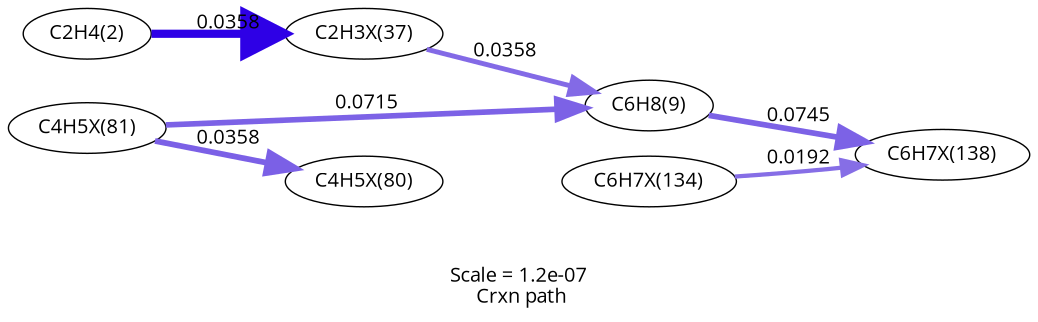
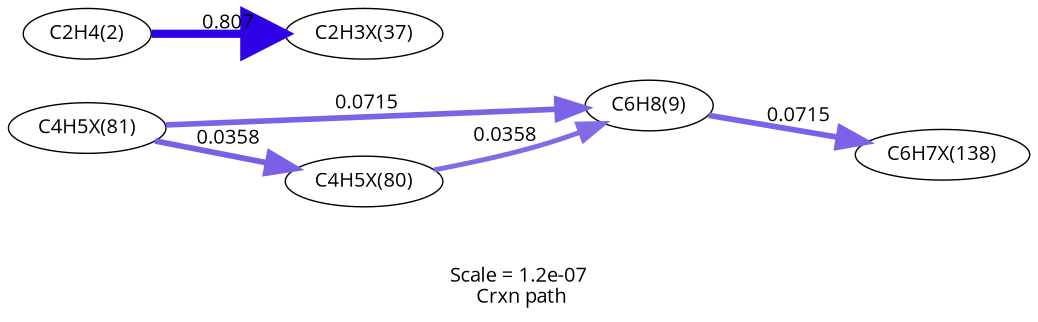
edge "C2H4(2)" -> "C2H3X(37)": label " 0.0358" -> " 0.807"
edge "C2H3X(37)" -> "C6H8(9)": now "C4H5X(80)" -> "C6H8(9)"
edge "C6H8(9)" -> "C6H7X(138)": label " 0.0745" -> " 0.0715"
node "C6H7X(134)": removed
